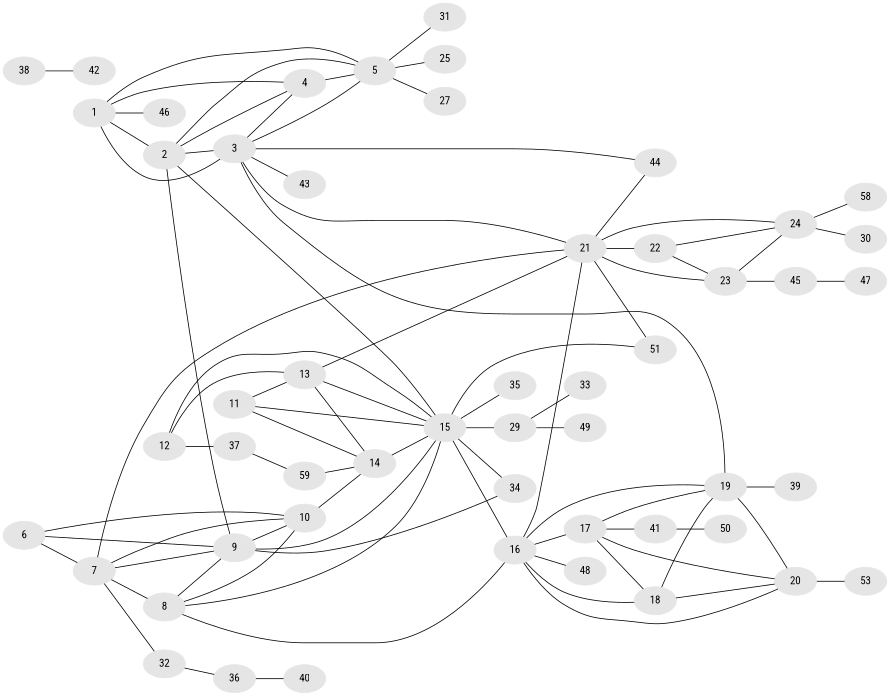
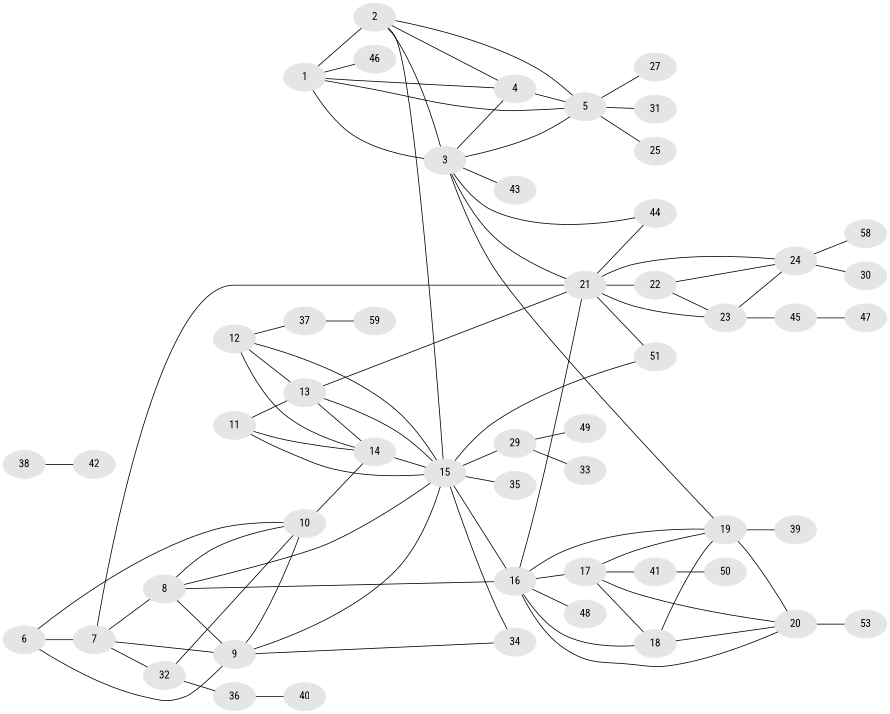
edge "2" -- "9": removed
edge "14" -- "59": now "14" -- "12"
edge "10" -- "7": now "10" -- "32"
